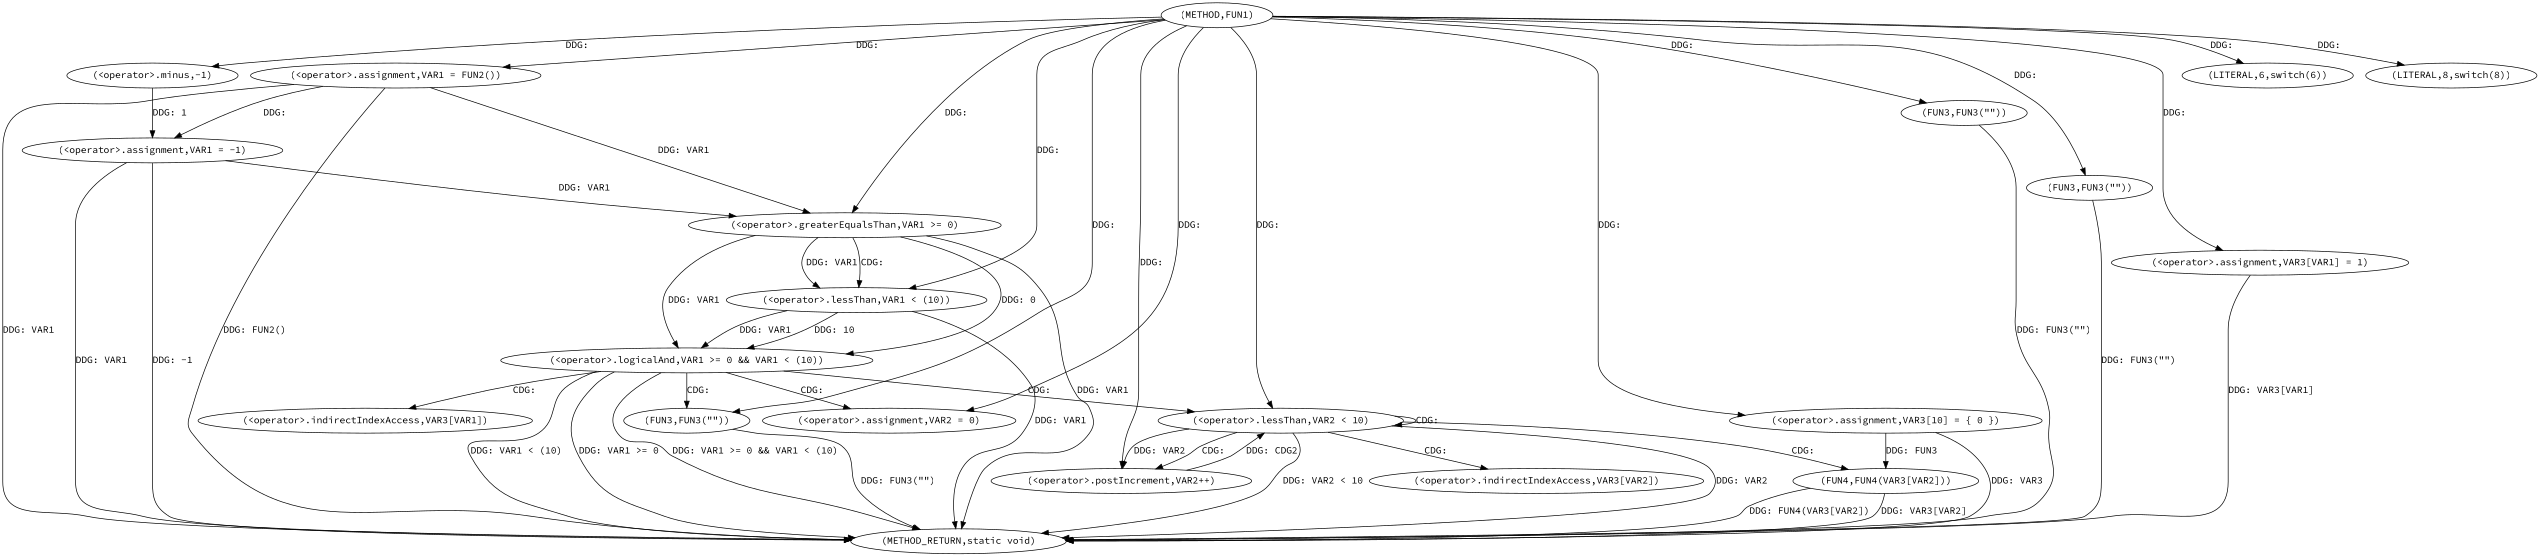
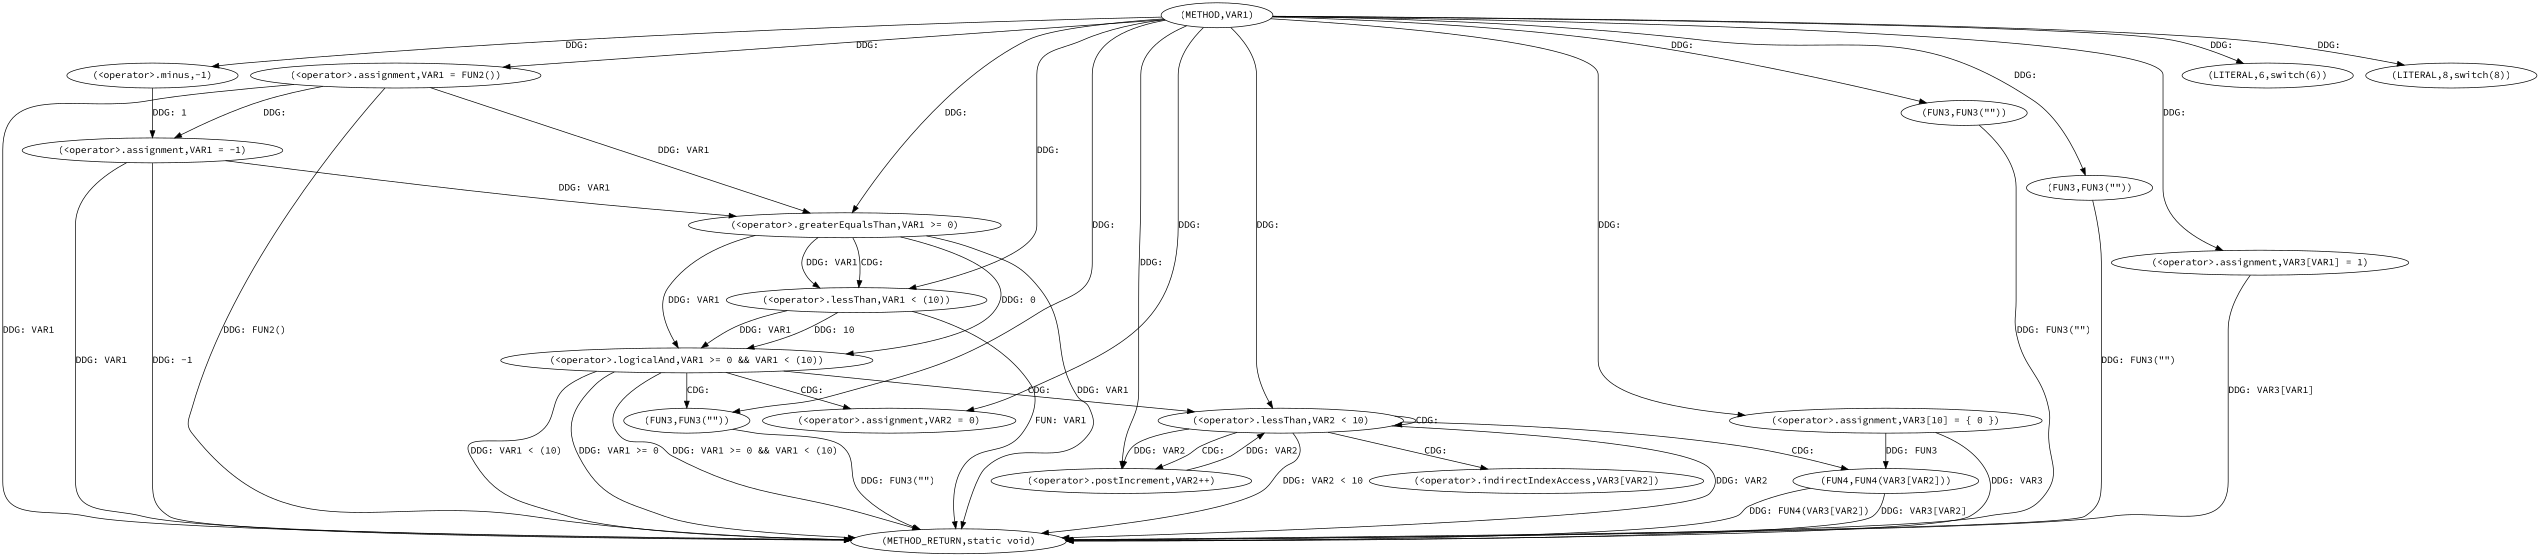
node "(METHOD,FUN1)": label "(METHOD,FUN1)" -> "(METHOD,VAR1)"
node "(<operator>.indirectIndexAccess,VAR3[VAR1])": removed
edge "(<operator>.lessThan,VAR1 < (10))" -> "(METHOD_RETURN,static void)": label "DDG: VAR1" -> "FUN: VAR1"
edge "(<operator>.postIncrement,VAR2++)" -> "(<operator>.lessThan,VAR2 < 10)": label "DDG: CDG2" -> "DDG: VAR2"
